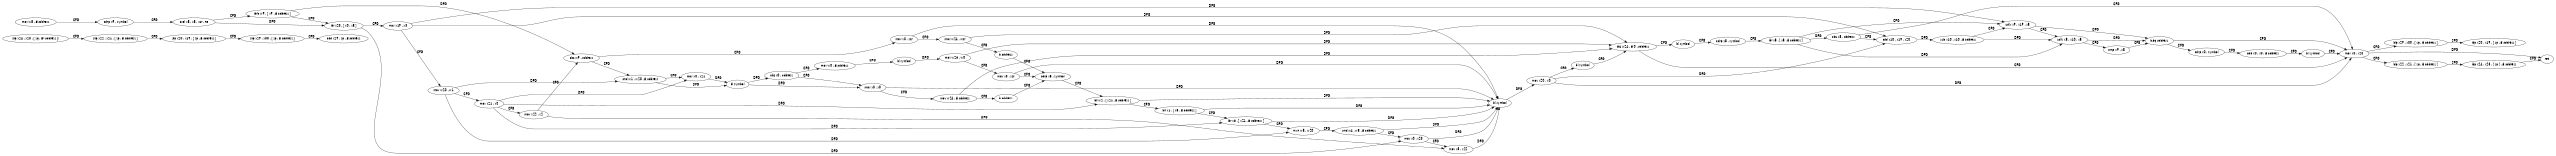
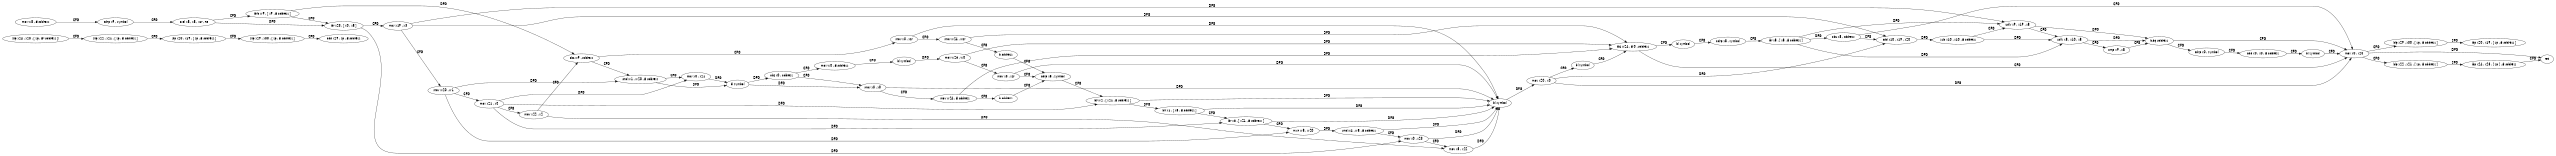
edge "ldr x8 , [ x8 , # address ]" -> "udiv x9 , x19 , x8": label "CFG" -> "DFG"
edge "ldr w2 , [ x21 , # address ]" -> "ldr x1 , [ x8 , # address ]": label "CFG" -> "DFG"
edge "mvn w8 , w20" -> "and w4 , w8 , # address": label "CFG" -> "DFG"
